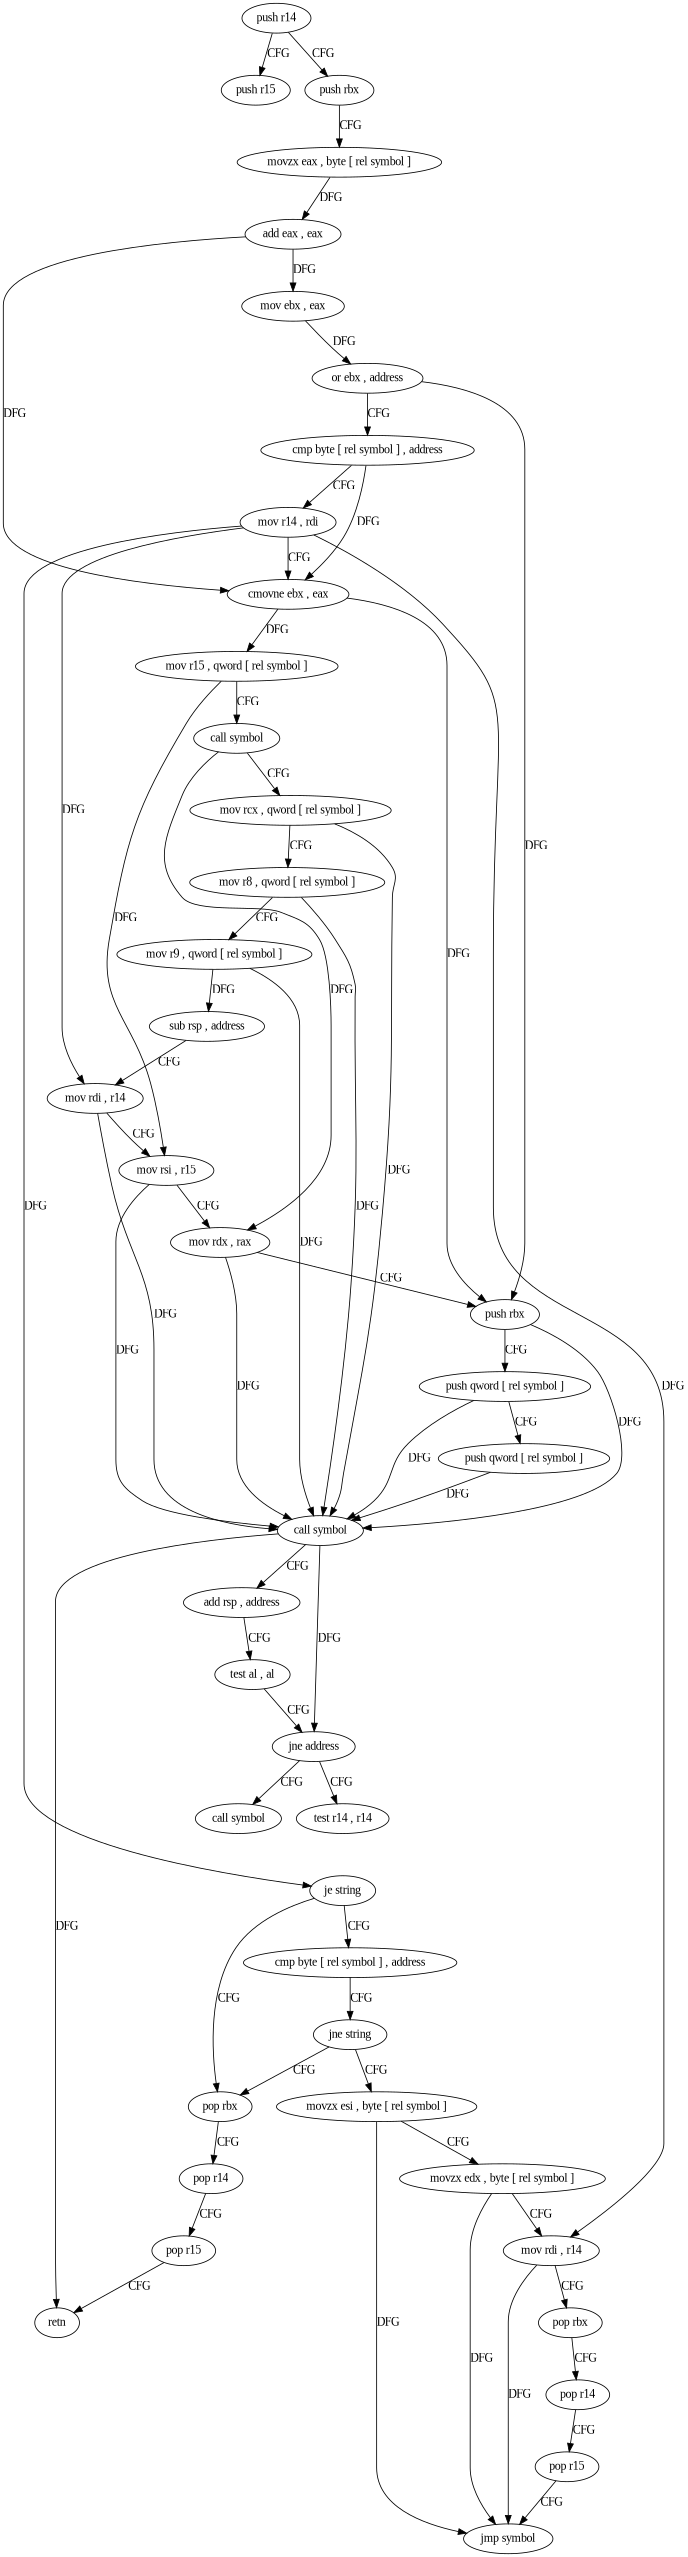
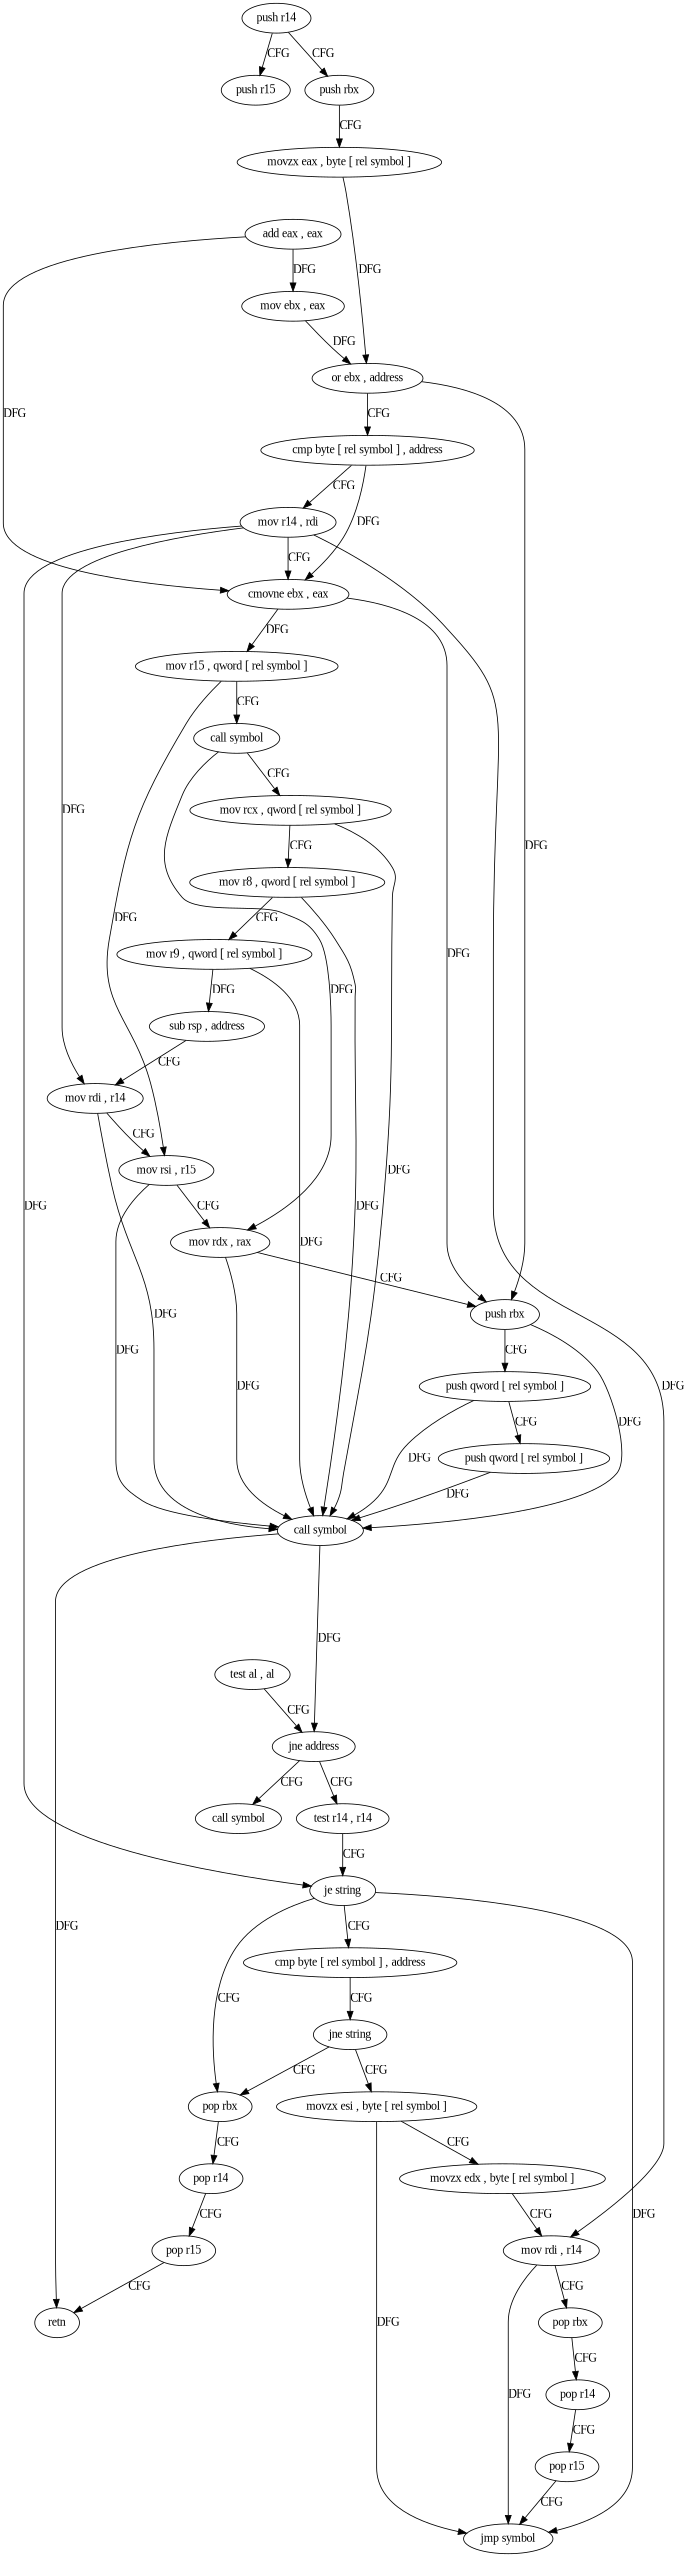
edge "movzx eax , byte [ rel symbol ]" -> "add eax , eax": now "movzx eax , byte [ rel symbol ]" -> "or ebx , address"
node "add rsp , address": removed
edge "test r14 , r14" -> "je string": added, label "CFG"
edge "movzx edx , byte [ rel symbol ]" -> "jmp symbol": now "je string" -> "jmp symbol"
